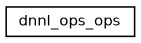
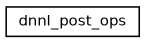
node "dnnl_ops_ops": label "dnnl_ops_ops" -> "dnnl_post_ops"
